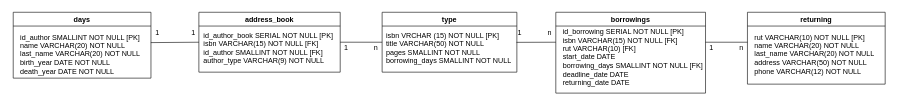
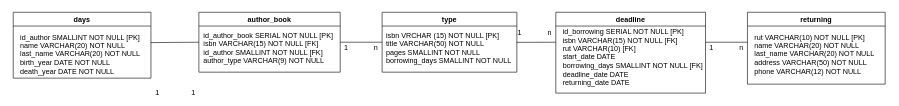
node "address_book": label "address_book" -> "author_book"
node "borrowings": label "borrowings" -> "deadline"
node "1 1": moved (175, 33) -> (175, 93)
